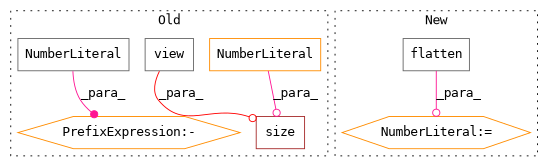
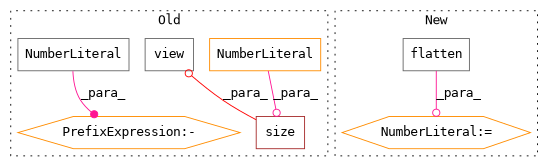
edge "view" -> "size": reversed
